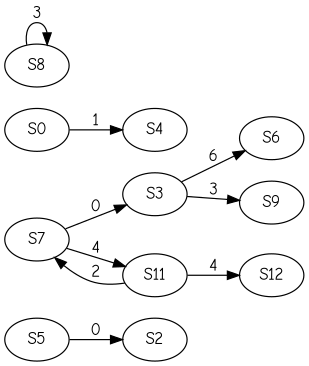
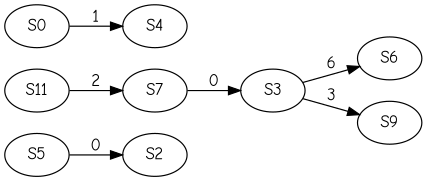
node "S8": removed
edge "S7" -> "S11": removed, label "4"
node "S12": removed
